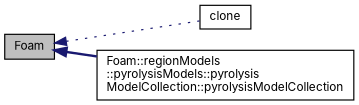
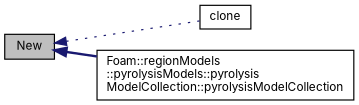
node "Foam": label "Foam" -> "New"
